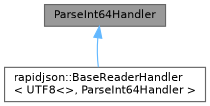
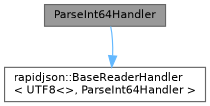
edge "rapidjson::BaseReaderHandler < UTF8<>, ParseInt64Handler >" -> "ParseInt64Handler": reversed
